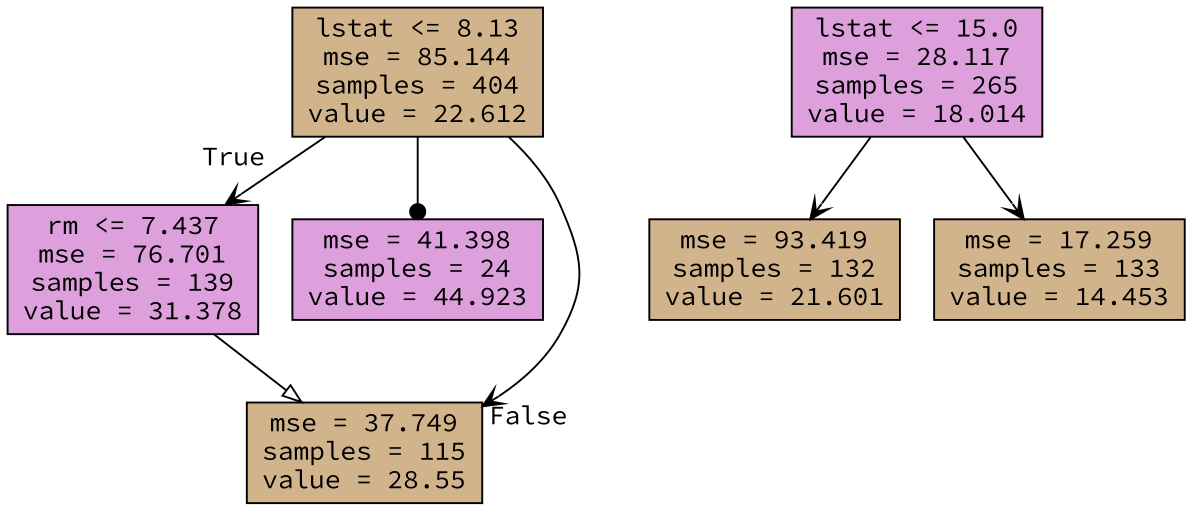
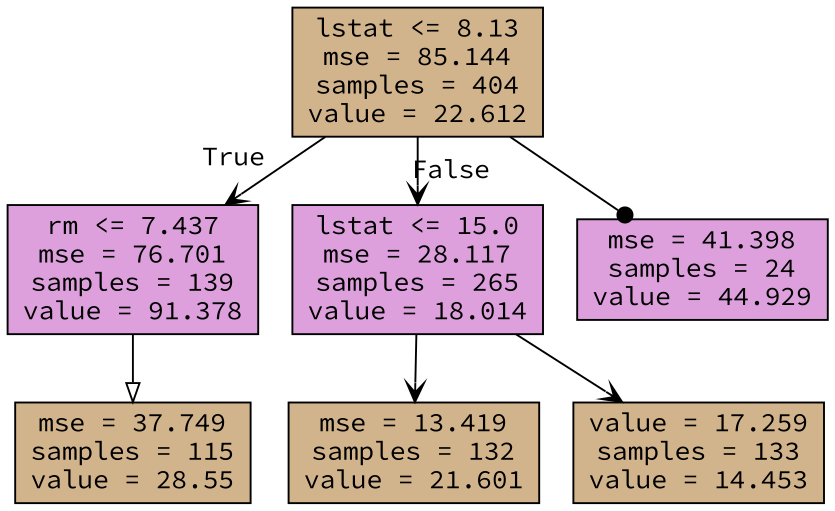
node "rm <= 7.437 mse = 76.701 samples = 139 value = 31.378": label "rm <= 7.437 mse = 76.701 samples = 139 value = 31.378" -> "rm <= 7.437 mse = 76.701 samples = 139 value = 91.378"
node "mse = 41.398 samples = 24 value = 44.923": label "mse = 41.398 samples = 24 value = 44.923" -> "mse = 41.398 samples = 24 value = 44.929"
node "mse = 93.419 samples = 132 value = 21.601": label "mse = 93.419 samples = 132 value = 21.601" -> "mse = 13.419 samples = 132 value = 21.601"
node "mse = 17.259 samples = 133 value = 14.453": label "mse = 17.259 samples = 133 value = 14.453" -> "value = 17.259 samples = 133 value = 14.453"
edge "lstat <= 8.13 mse = 85.144 samples = 404 value = 22.612" -> "mse = 37.749 samples = 115 value = 28.55": now "lstat <= 8.13 mse = 85.144 samples = 404 value = 22.612" -> "lstat <= 15.0 mse = 28.117 samples = 265 value = 18.014"
